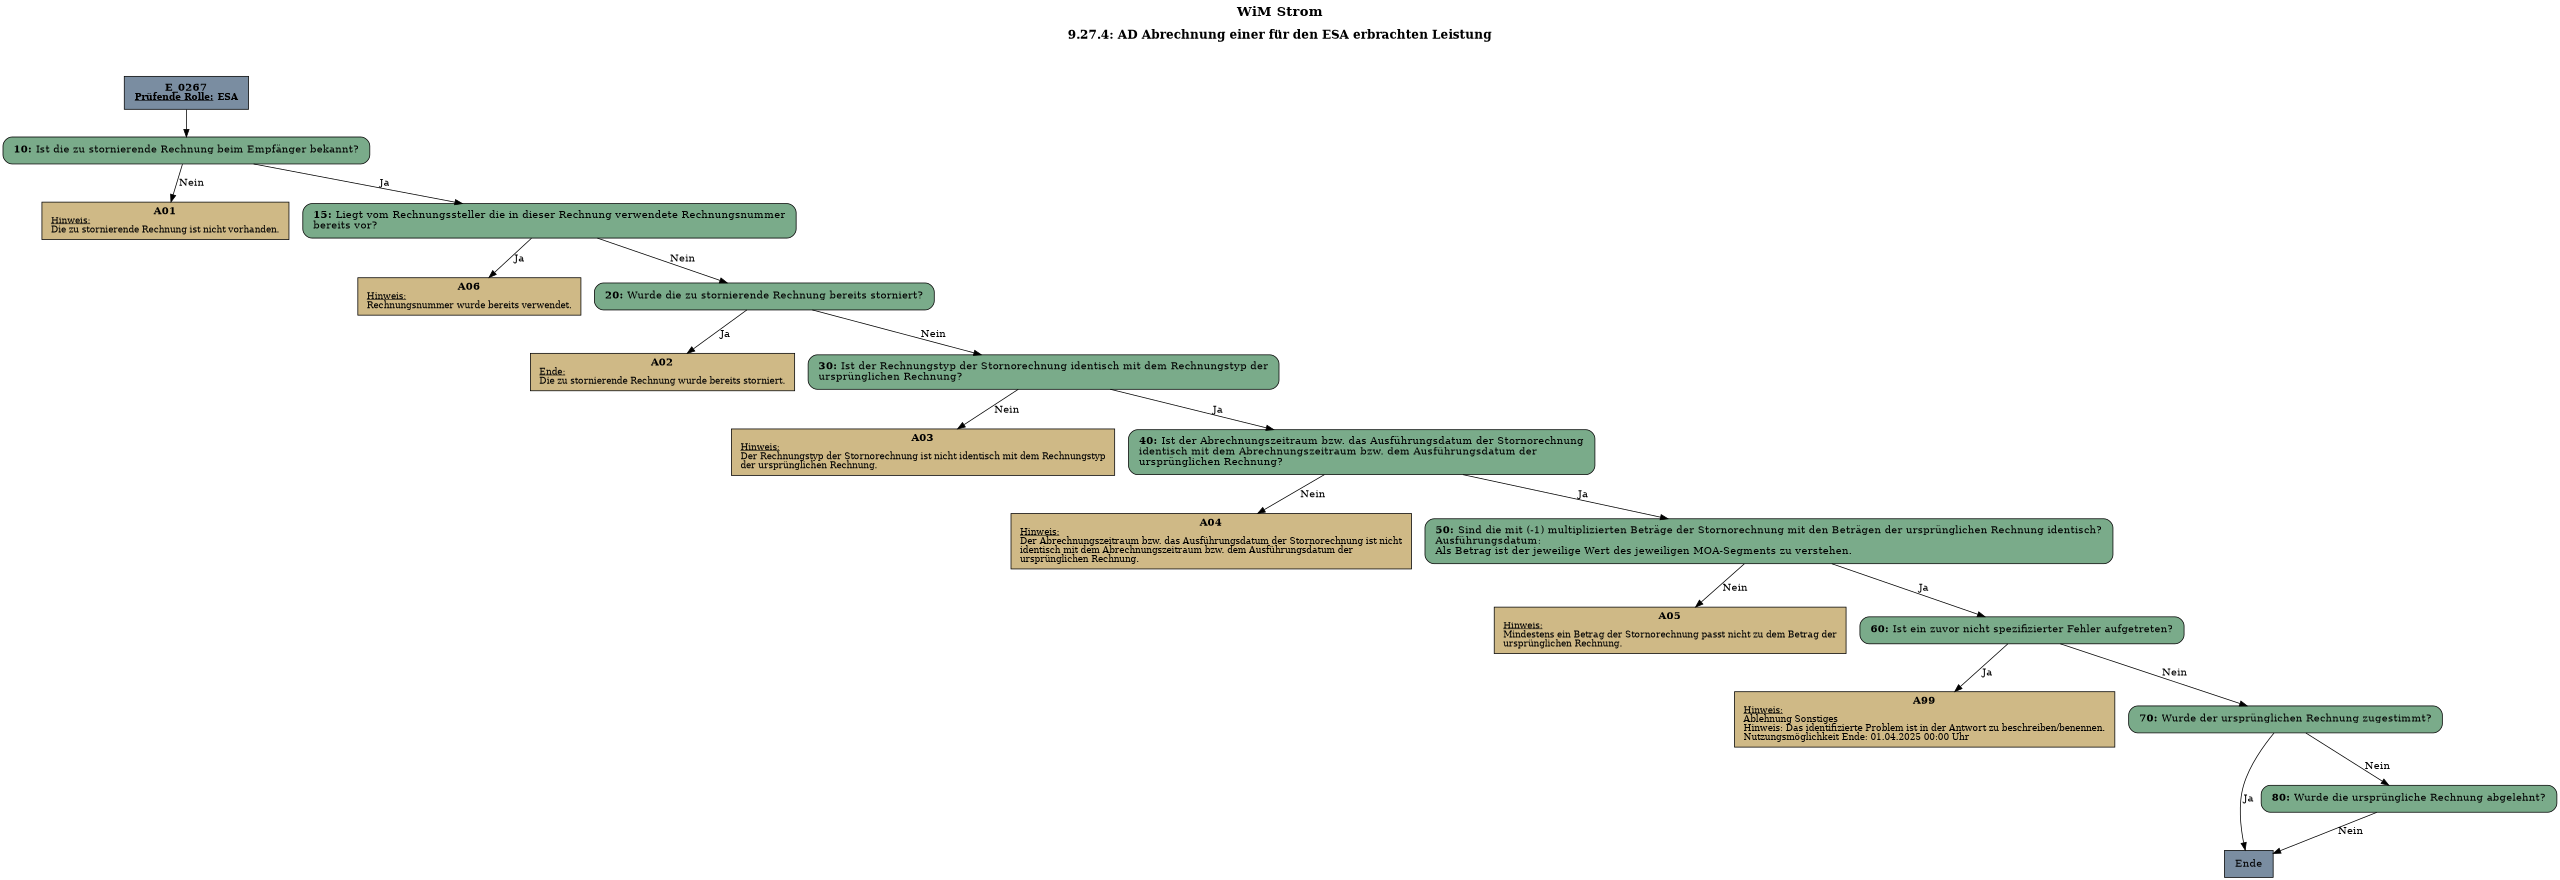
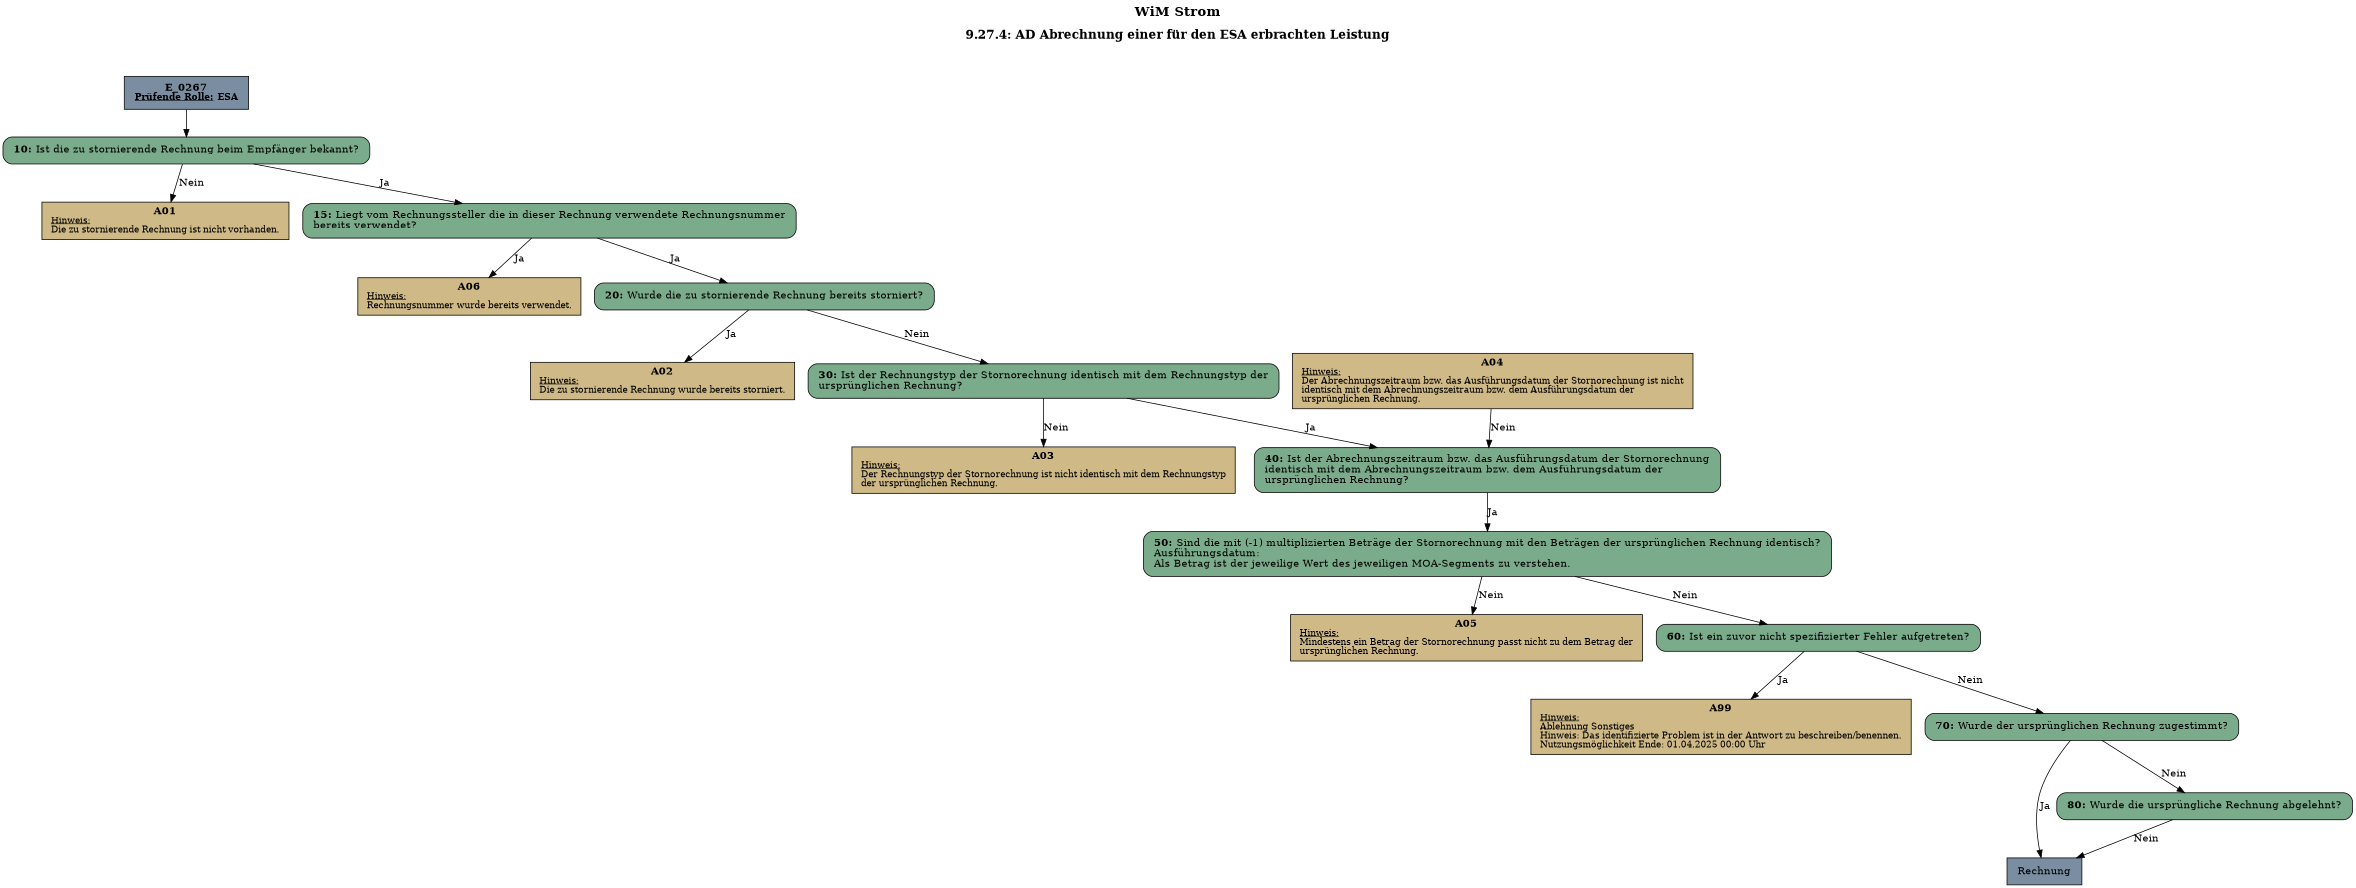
node "15:": text "bereits vor?" -> "bereits verwendet?"
edge "15:" -> "20:": label "Nein" -> "Ja"
node "A02": text "Ende:" -> "Hinweis:"
edge "40:" -> "A04": reversed
edge "50:" -> "60:": label "Ja" -> "Nein"
node "Ende": label "Ende" -> "Rechnung"
